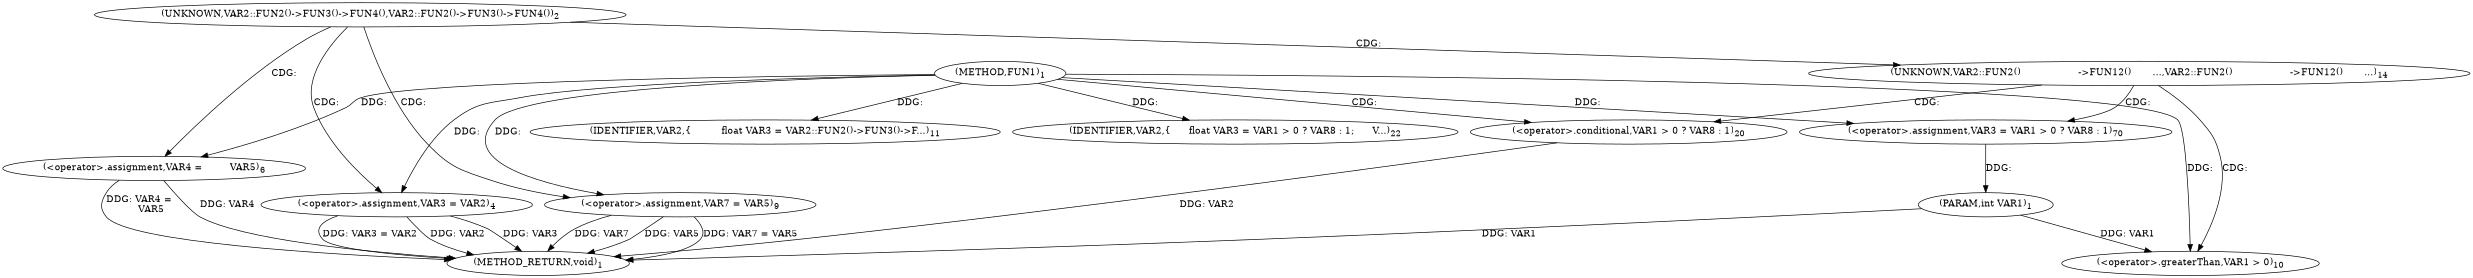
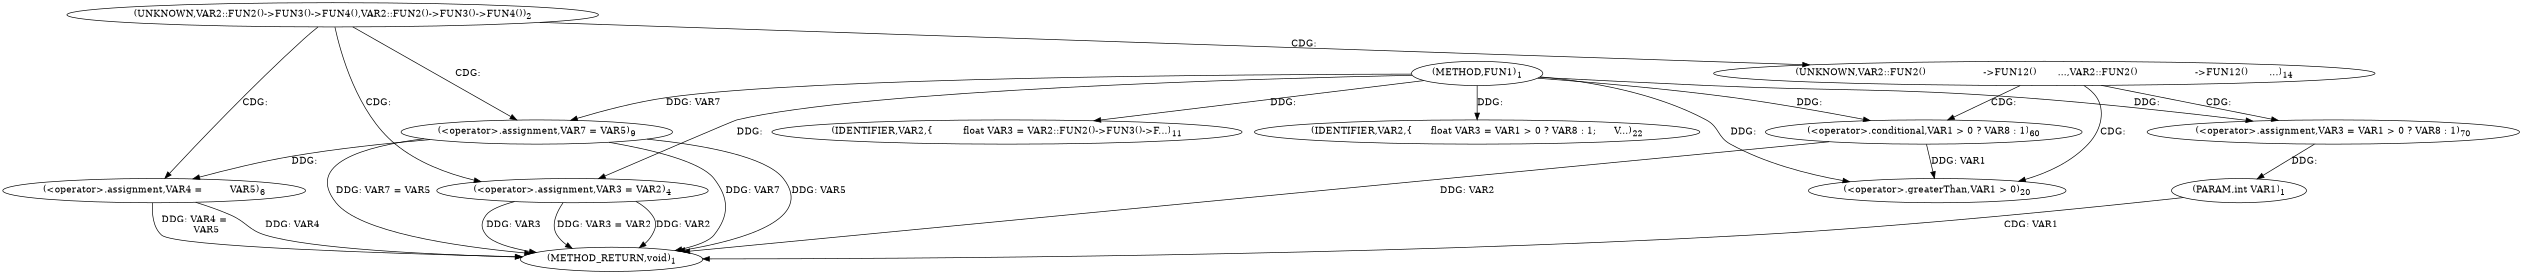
edge "(METHOD,FUN1)" -> "(<operator>.assignment,VAR4 =         VAR5)": now "(<operator>.assignment,VAR7 = VAR5)" -> "(<operator>.assignment,VAR4 =         VAR5)"
edge "(METHOD,FUN1)" -> "(<operator>.conditional,VAR1 > 0 ? VAR8 : 1)": label "CDG: " -> "DDG: "
node "(<operator>.conditional,VAR1 > 0 ? VAR8 : 1)": text "20" -> "60"
edge "(METHOD,FUN1)" -> "(<operator>.assignment,VAR7 = VAR5)": label "DDG: " -> "DDG: VAR7"
edge "(PARAM,int VAR1)" -> "(<operator>.greaterThan,VAR1 > 0)": now "(<operator>.conditional,VAR1 > 0 ? VAR8 : 1)" -> "(<operator>.greaterThan,VAR1 > 0)"
edge "(PARAM,int VAR1)" -> "(METHOD_RETURN,void)": label "DDG: VAR1" -> "CDG: VAR1"
node "(<operator>.greaterThan,VAR1 > 0)": text "10" -> "20"
